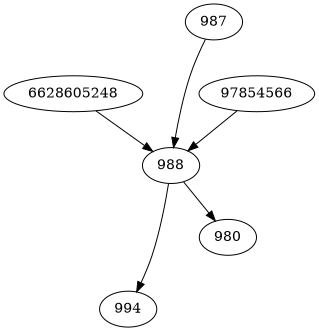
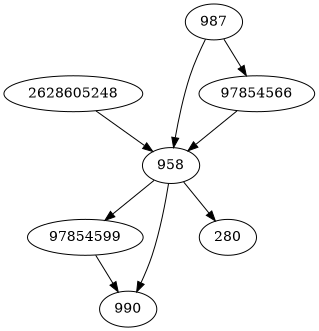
edge "987" -> "97854566": added
node "6628605248": label "6628605248" -> "2628605248"
node "988": label "988" -> "958"
node "97854599": added
node "980": label "980" -> "280"
node "994": label "994" -> "990"
